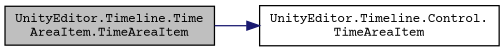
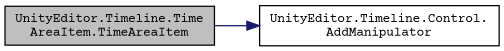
node "UnityEditor.Timeline.Control. TimeAreaItem": label "UnityEditor.Timeline.Control. TimeAreaItem" -> "UnityEditor.Timeline.Control. AddManipulator"
